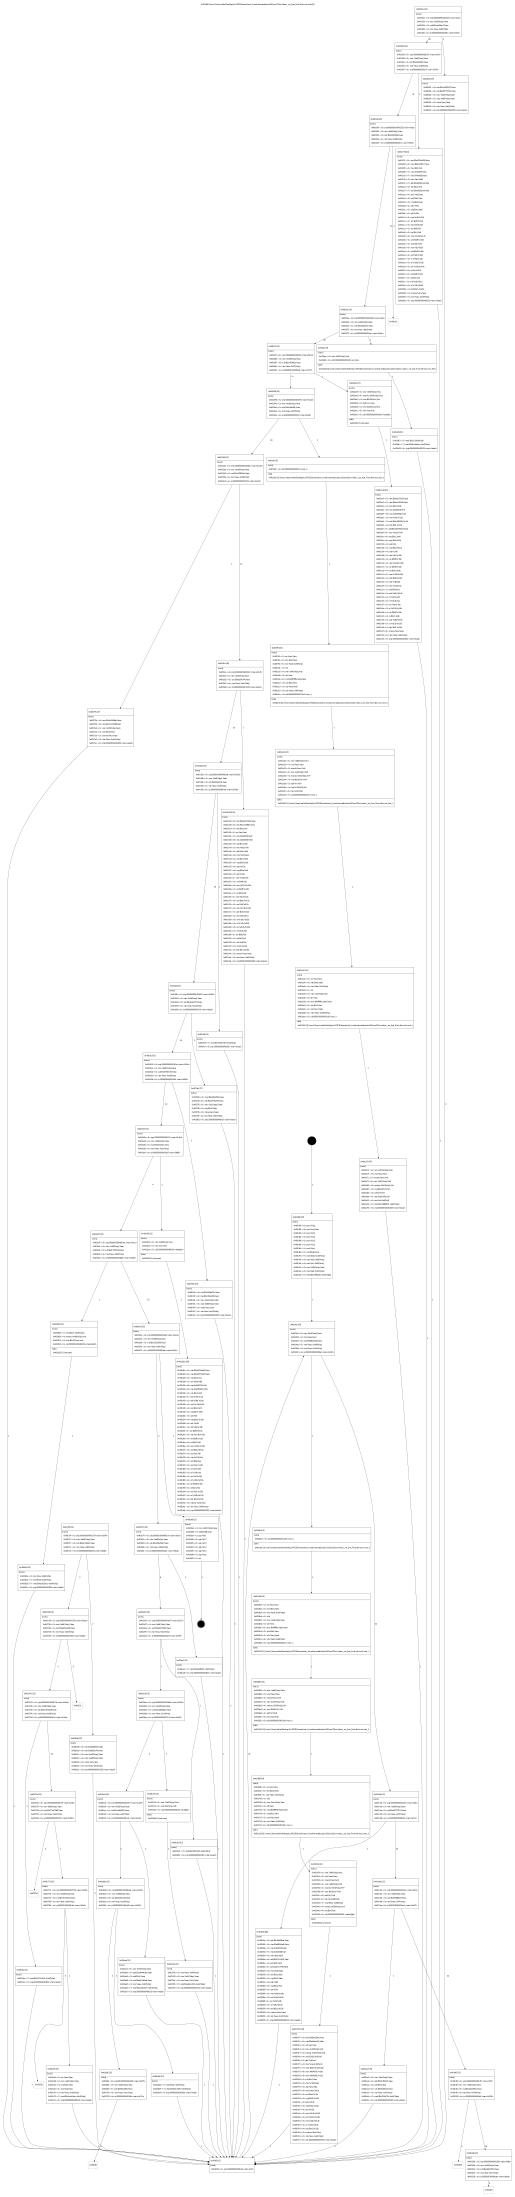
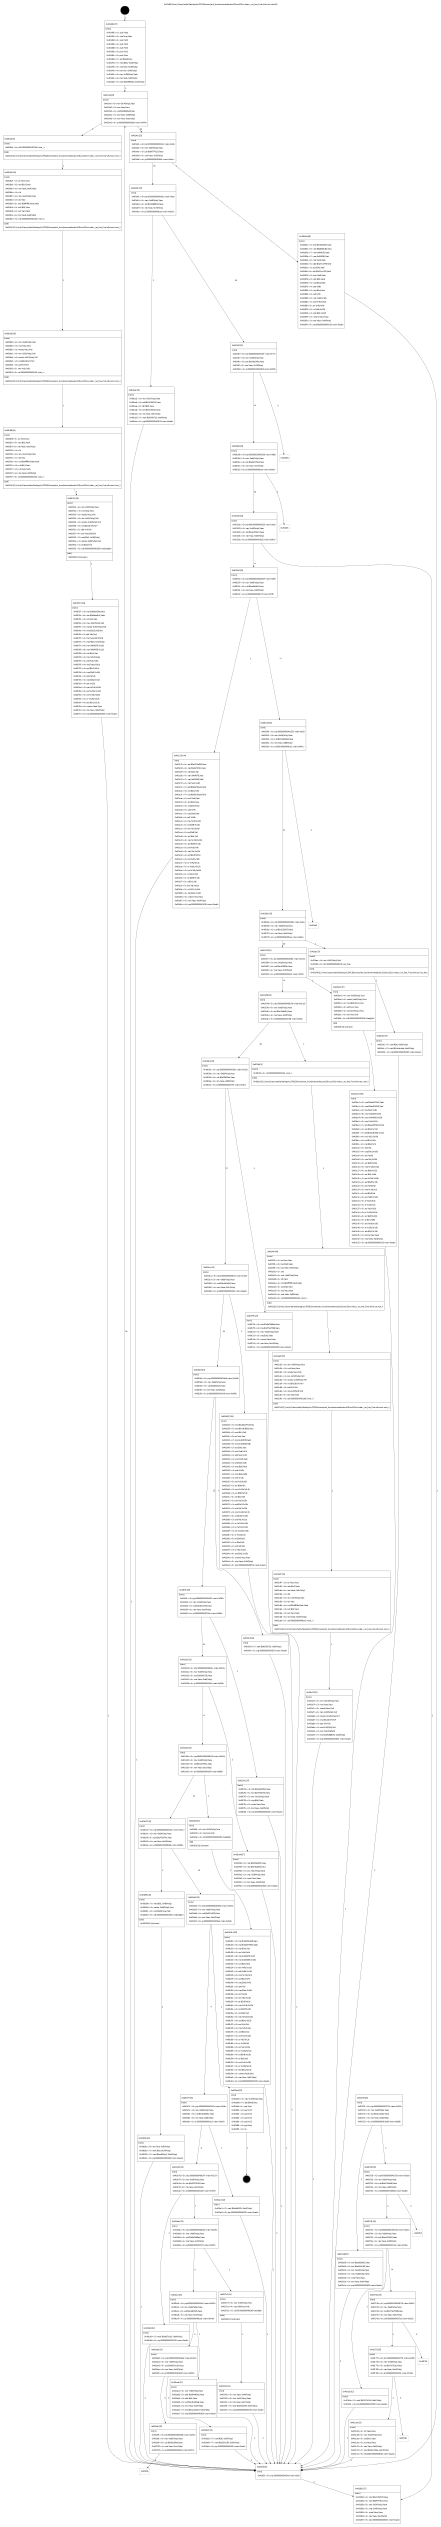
edge "0x401508 [22]" -> "0x40151e [22]": added, label "24"
edge "0x401831 [27]" -> "0x401f20 [5]": reversed
